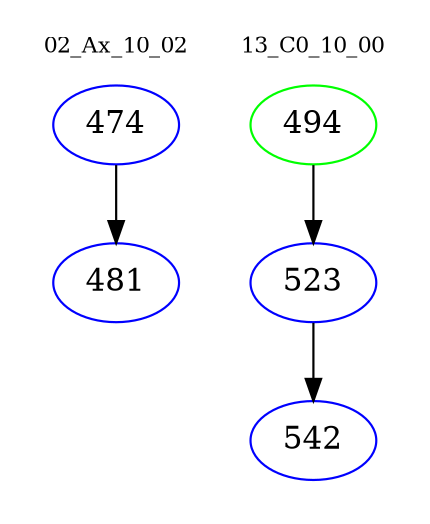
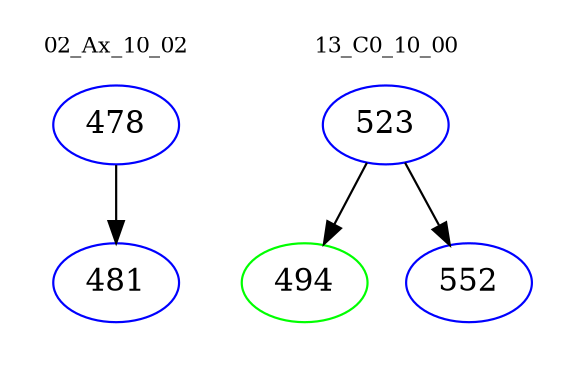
node "474": label "474" -> "478"
edge "494" -> "523": reversed
node "542": label "542" -> "552"
